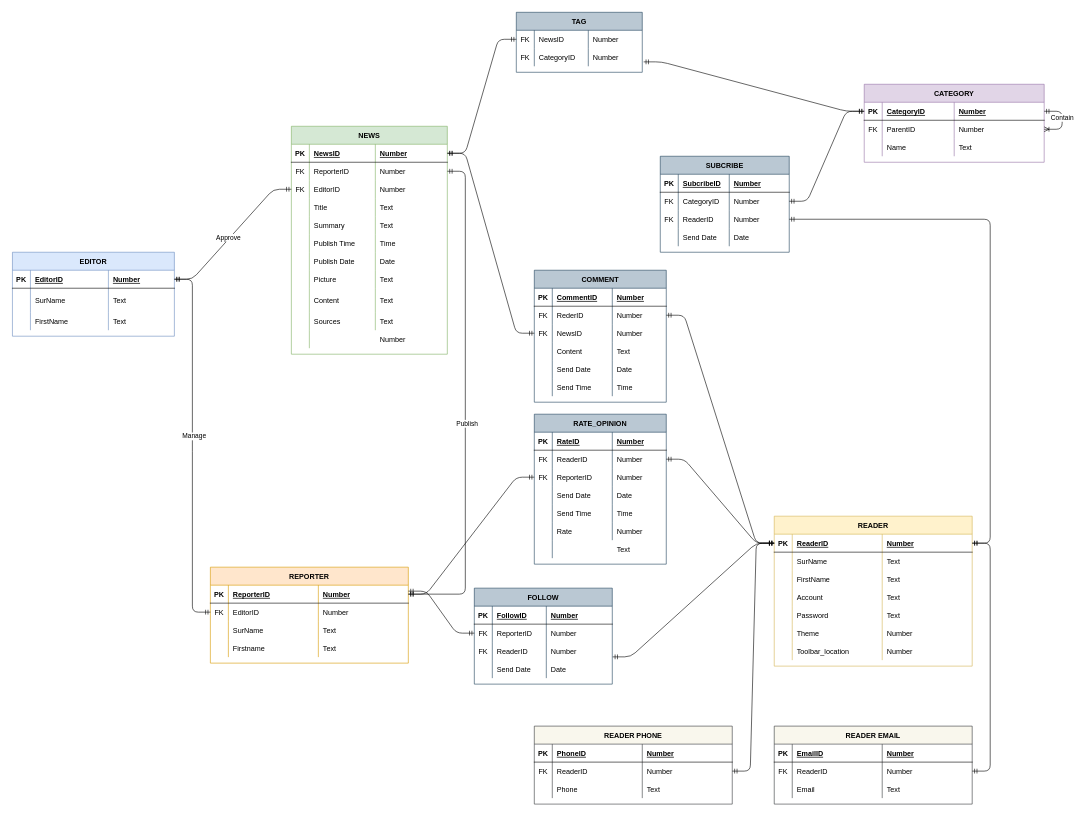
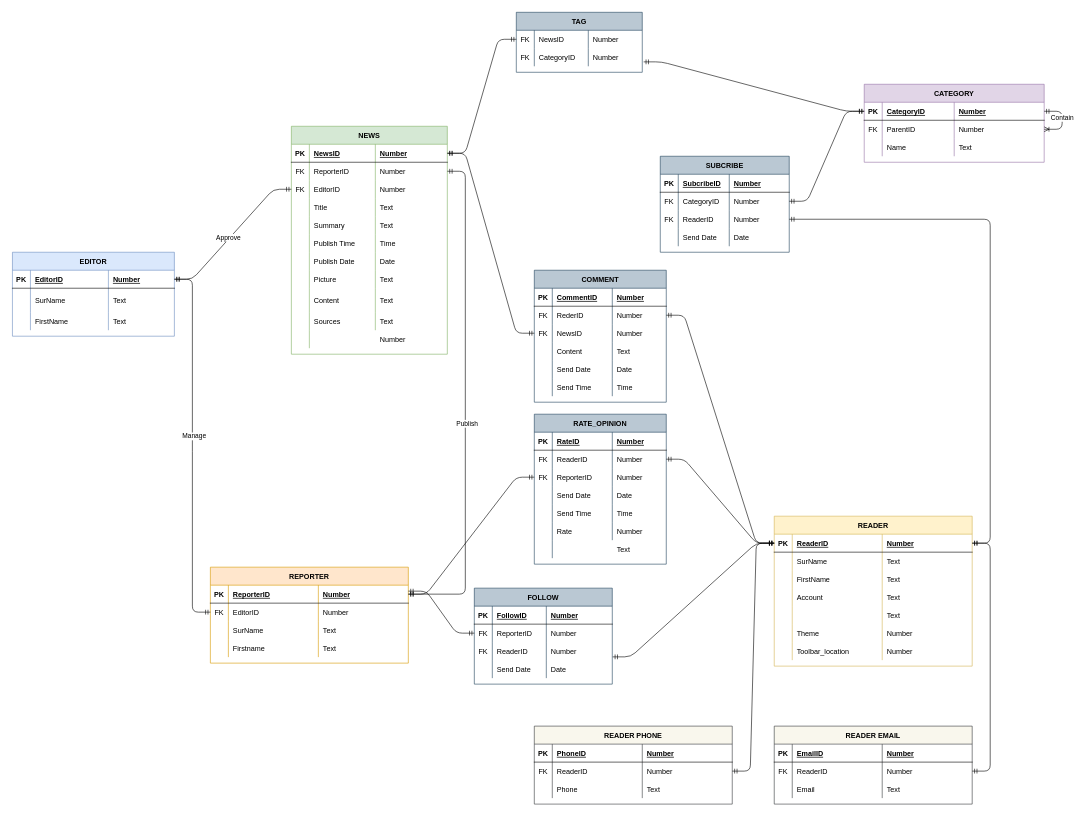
node "Password": removed
